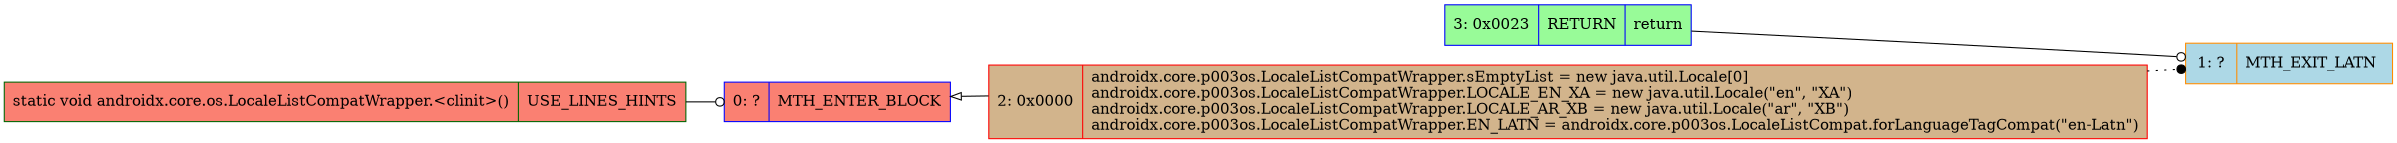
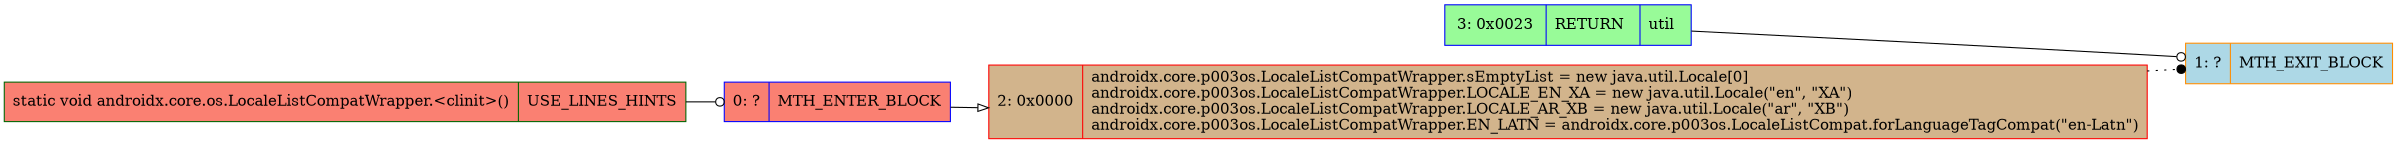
node "3: 0x0023": text "return" -> "util"
node "1: ?": text "MTH_EXIT_LATN" -> "MTH_EXIT_BLOCK"
edge "2: 0x0000" -> "0: ?": reversed
